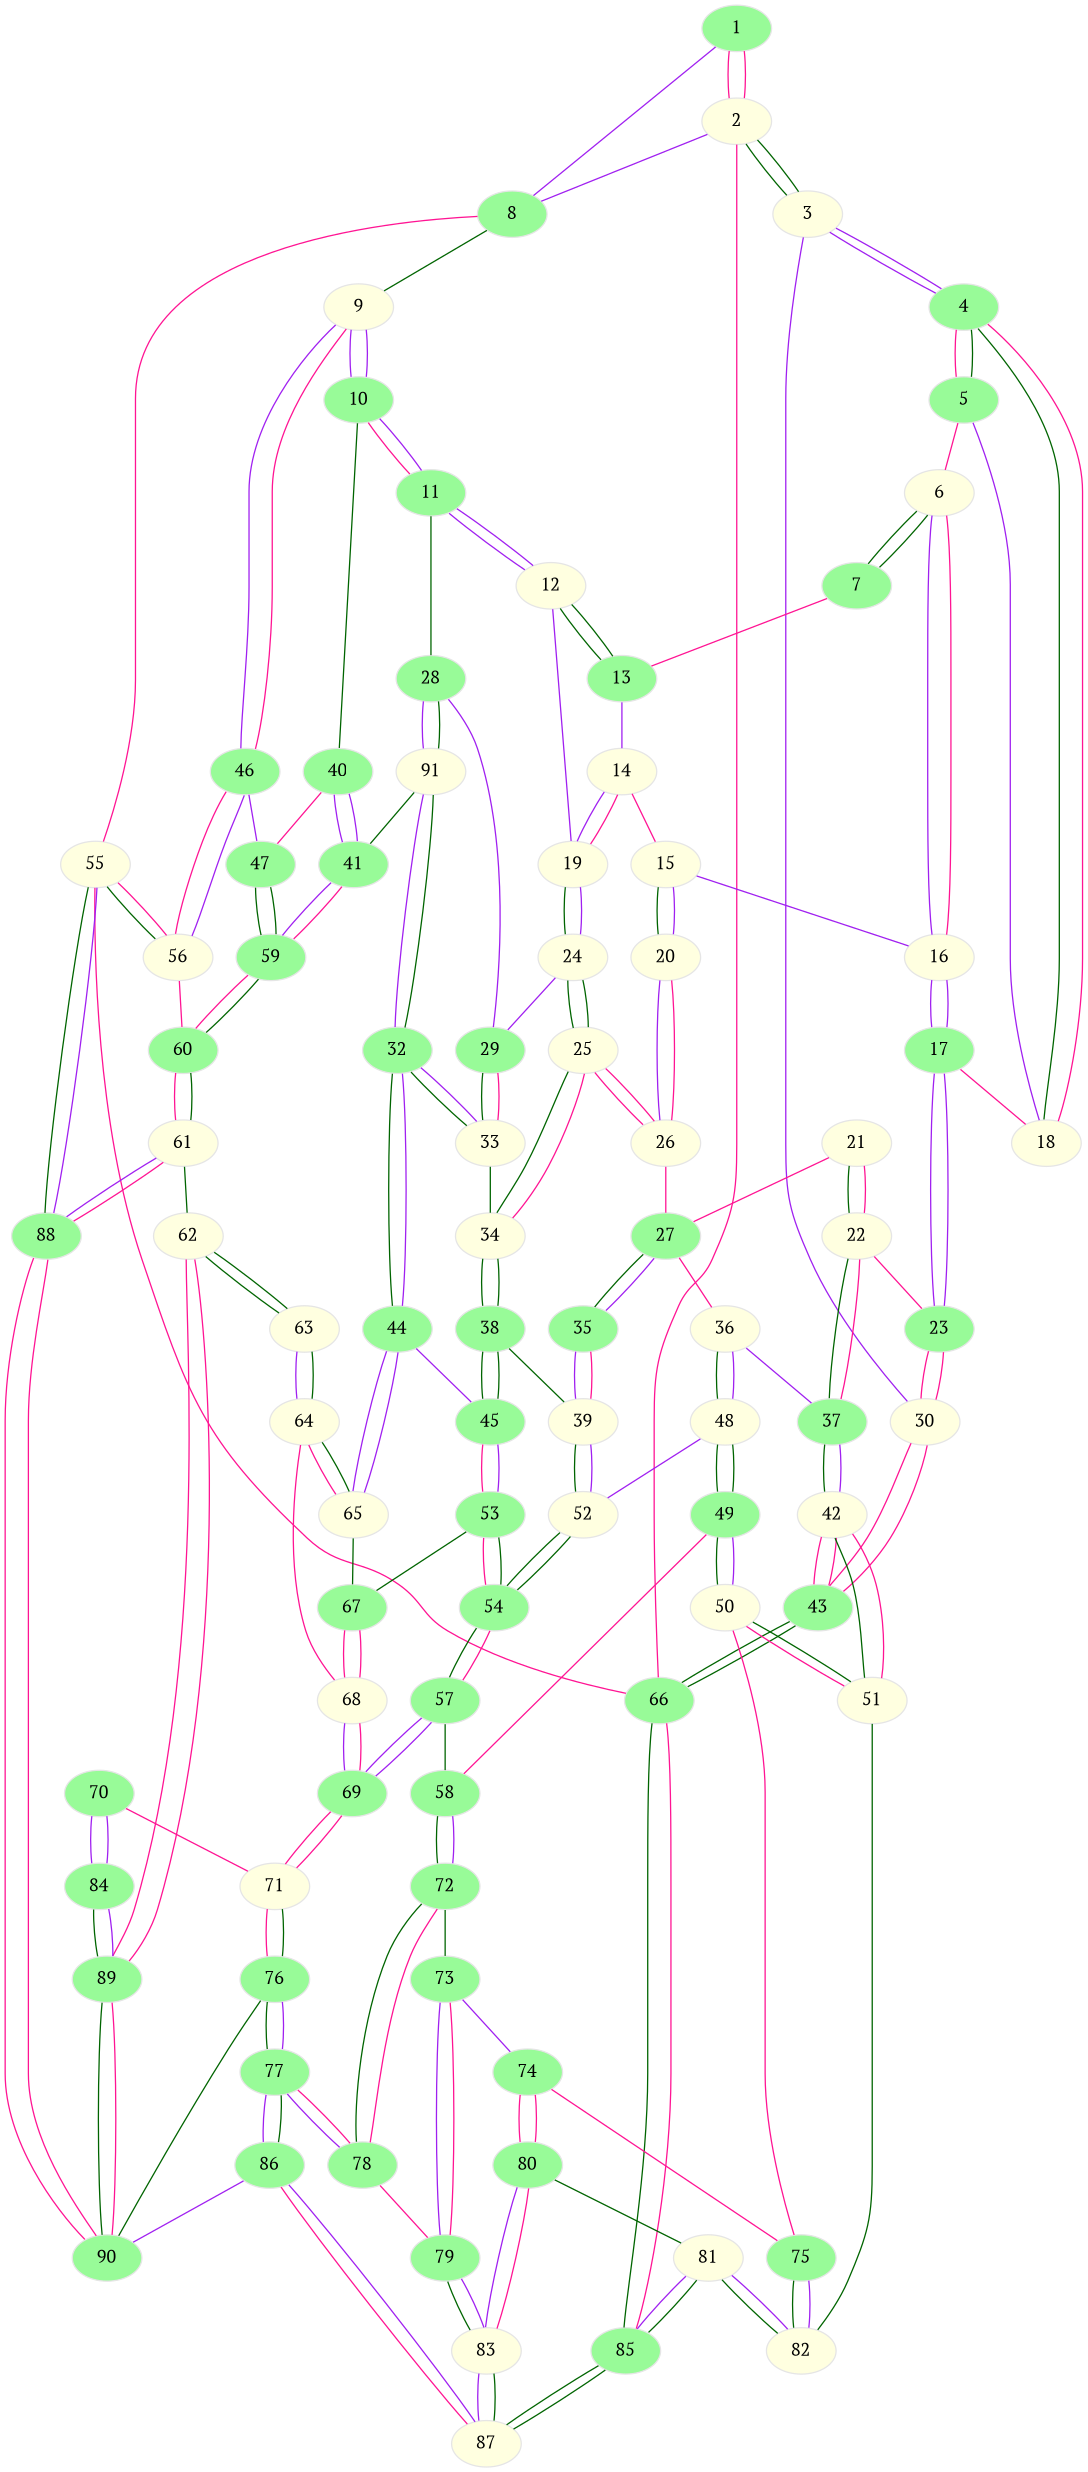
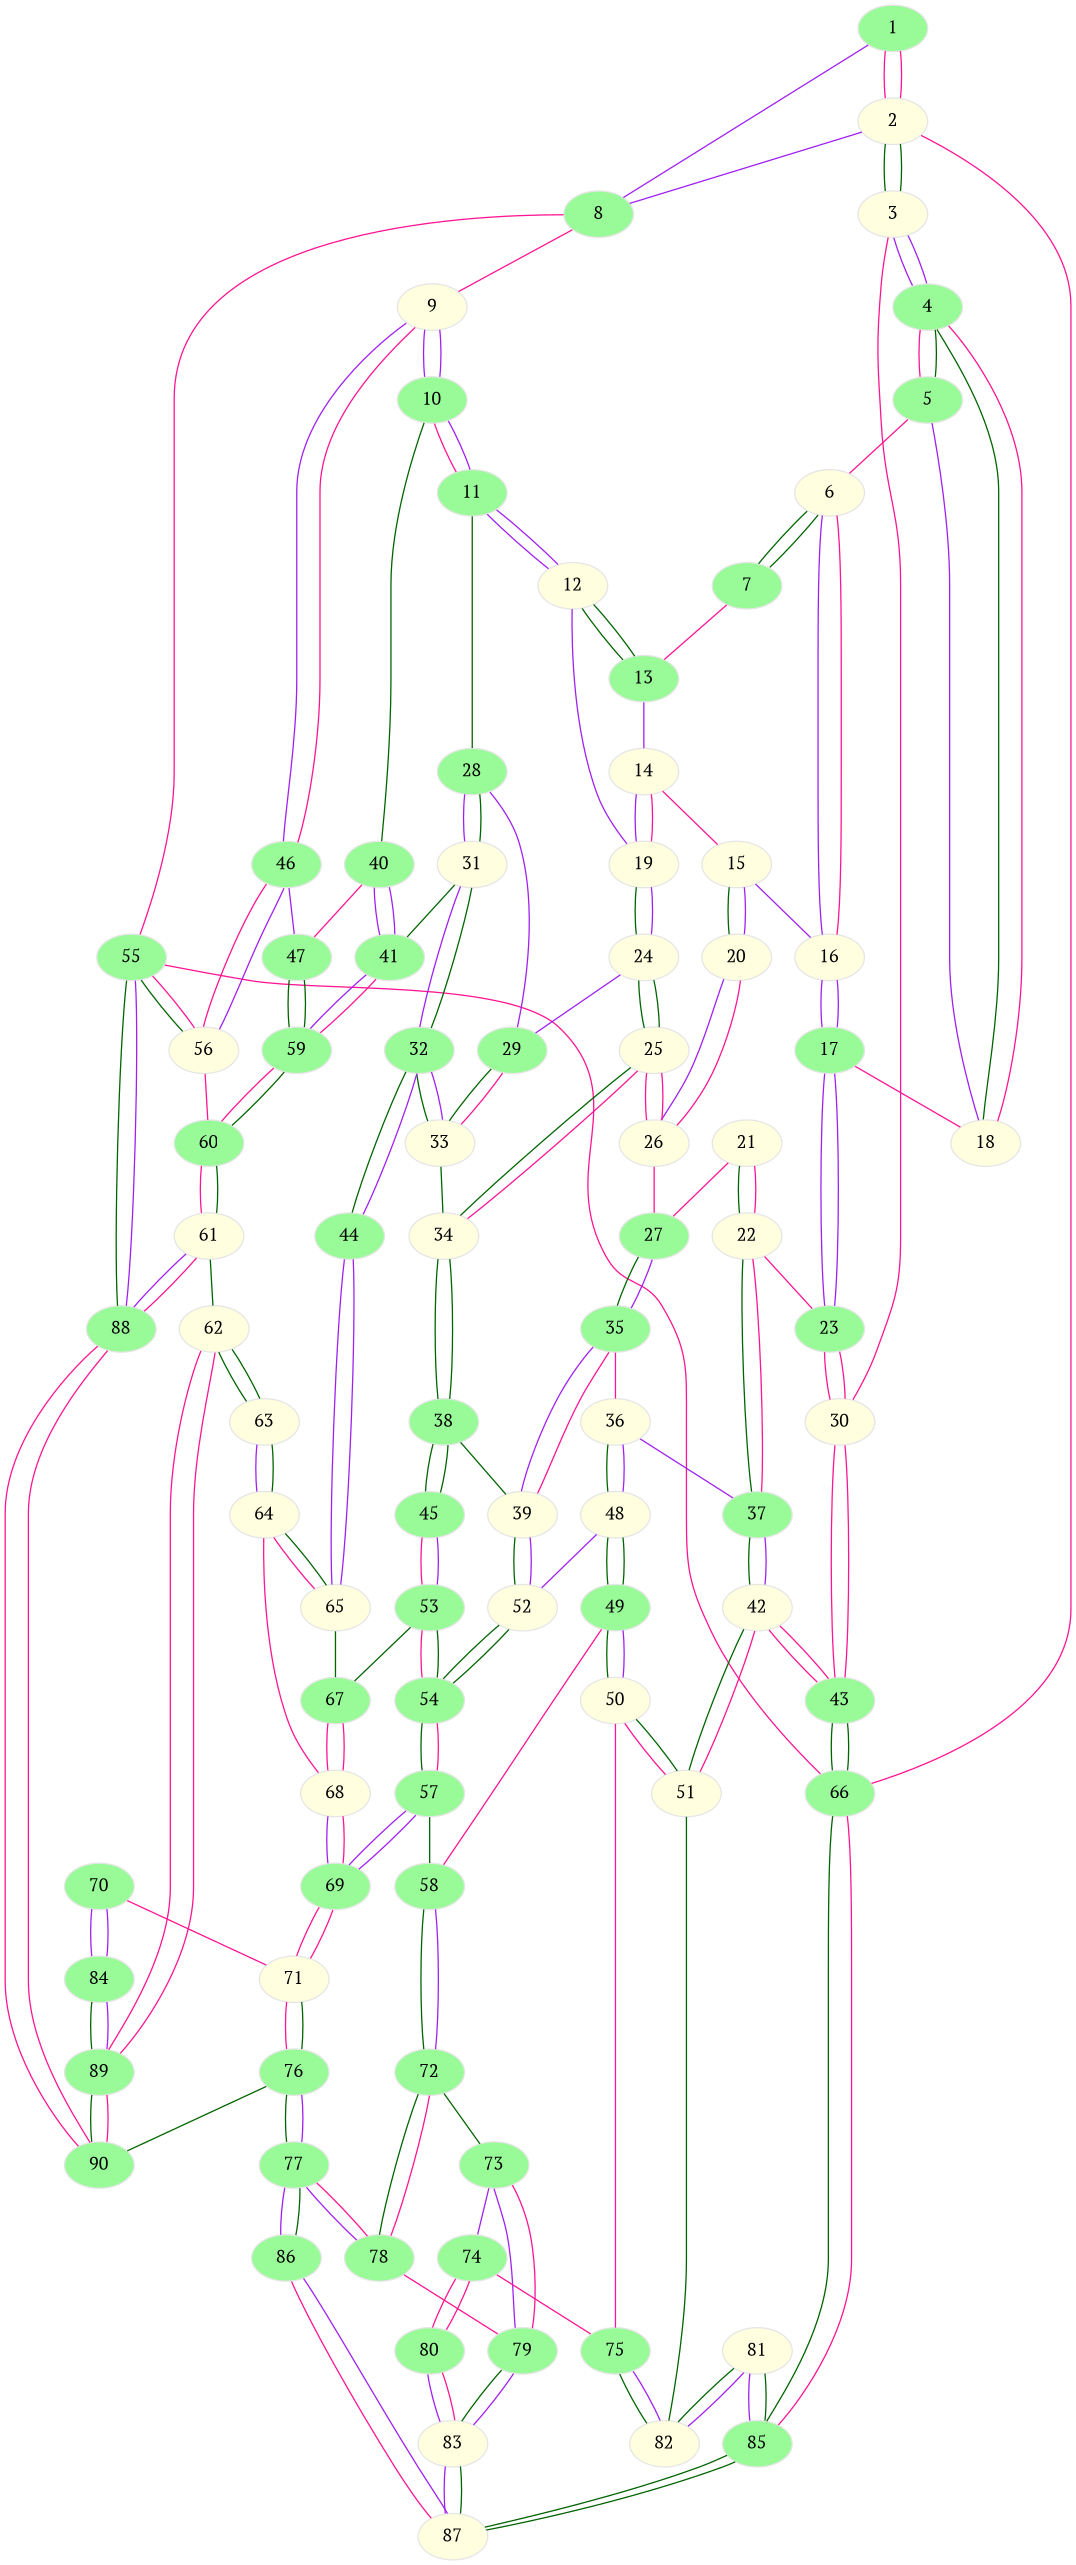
edge "8" -- "9": color darkgreen -> deeppink
node "91": label "91" -> "31"
edge "3" -- "30": color purple -> deeppink
node "55": fillcolor lightyellow -> palegreen
edge "27" -- "36": now "35" -- "36"
edge "44" -- "45": removed
edge "80" -- "81": removed
edge "86" -- "90": removed
